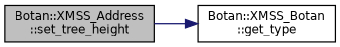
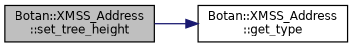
node "Botan::XMSS_Botan ::get_type": label "Botan::XMSS_Botan ::get_type" -> "Botan::XMSS_Address ::get_type"
